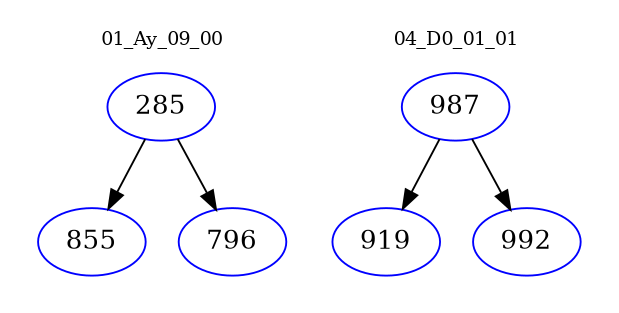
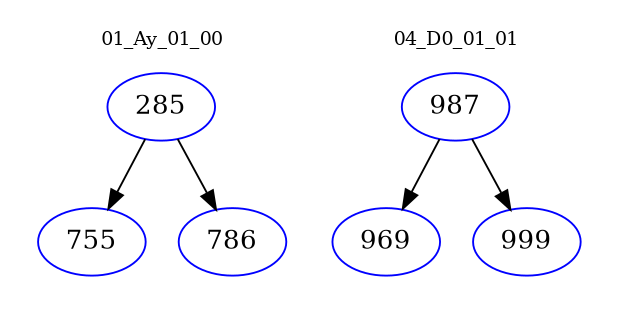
cluster "01_Ay_09_00": label "01_Ay_09_00" -> "01_Ay_01_00"
node "855": label "855" -> "755"
node "796": label "796" -> "786"
node "919": label "919" -> "969"
node "992": label "992" -> "999"
